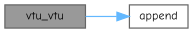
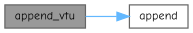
node "vtu_vtu": label "vtu_vtu" -> "append_vtu"
